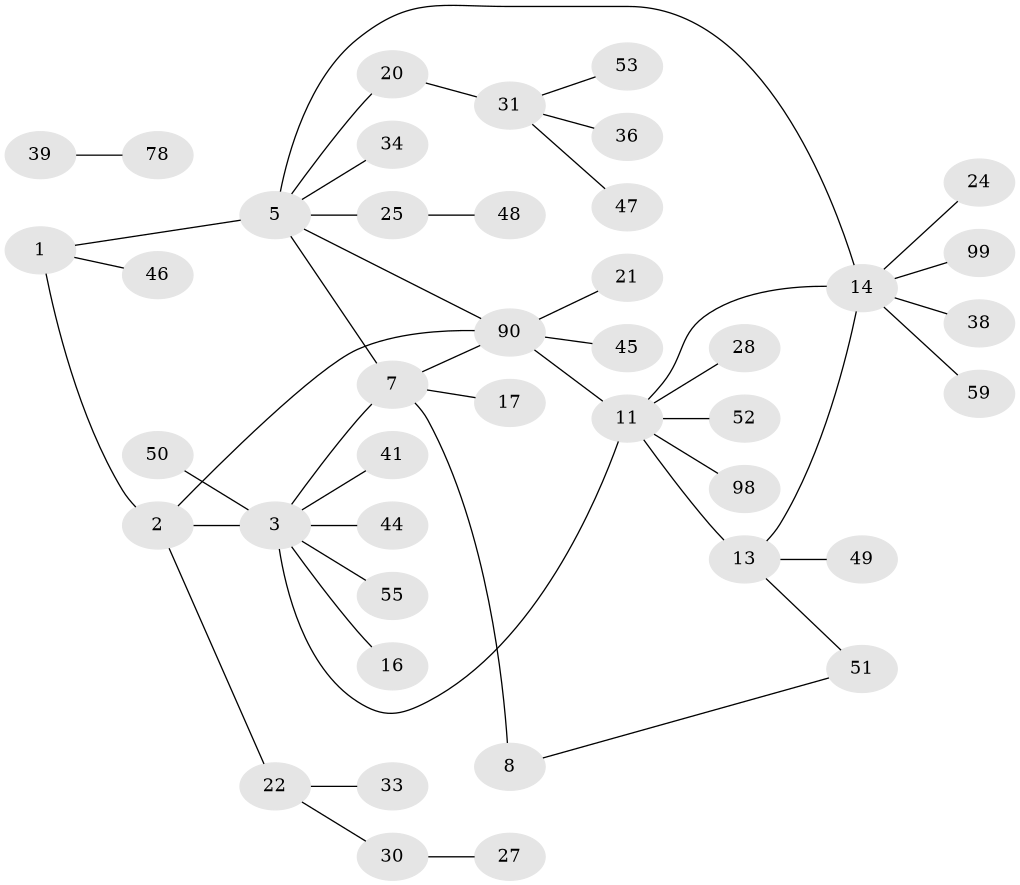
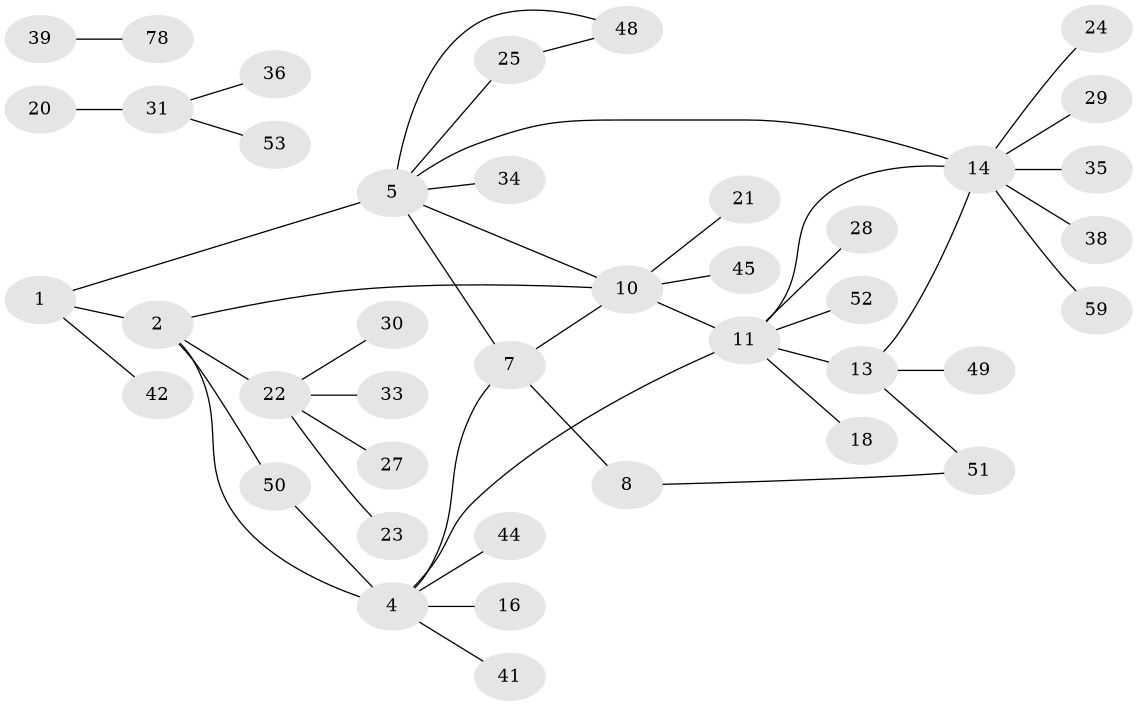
edge "20" -- "5": now "48" -- "5"
node "35": added
node "47": removed
node "99": label "99" -> "29"
node "46": label "46" -> "42"
node "90": label "90" -> "10"
edge "2" -- "50": added
node "17": removed
node "98": label "98" -> "18"
node "3": label "3" -> "4"
node "23": added
node "55": removed
edge "30" -- "27": now "22" -- "27"
